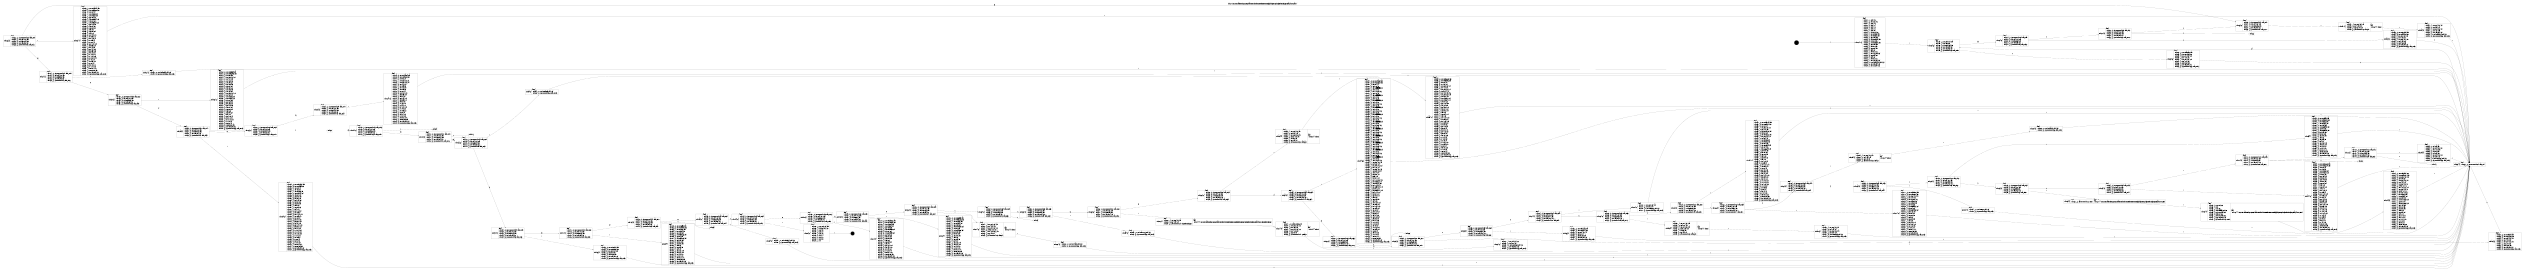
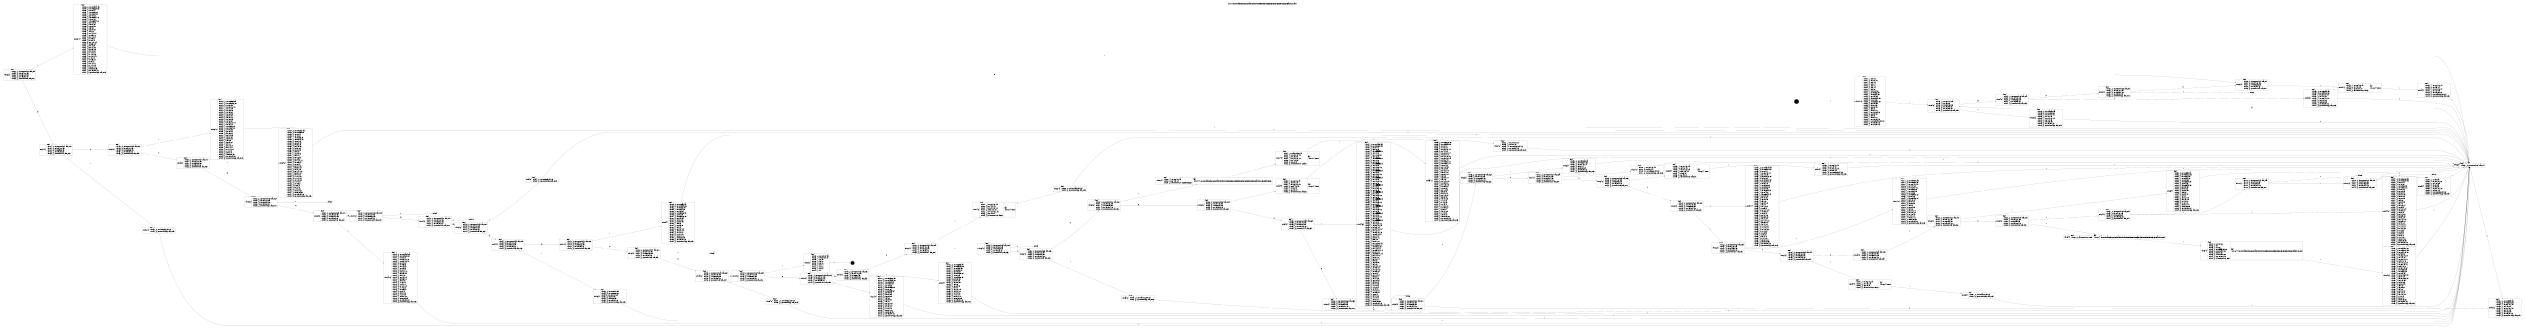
edge "0x402321" -> "0x401400 [28]": now "0x4013e4 [28]" -> "0x401400 [28]"
node "0x401d04 [15]": removed
